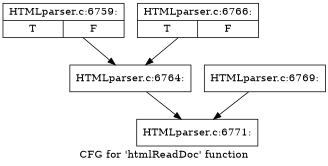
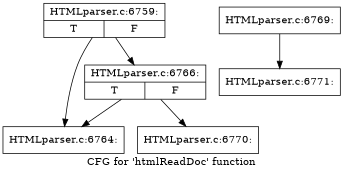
edge "HTMLparser.c:6759:" -> "HTMLparser.c:6766:": added
edge "HTMLparser.c:6764:" -> "HTMLparser.c:6771:": removed
node "HTMLparser.c:6770:": added
